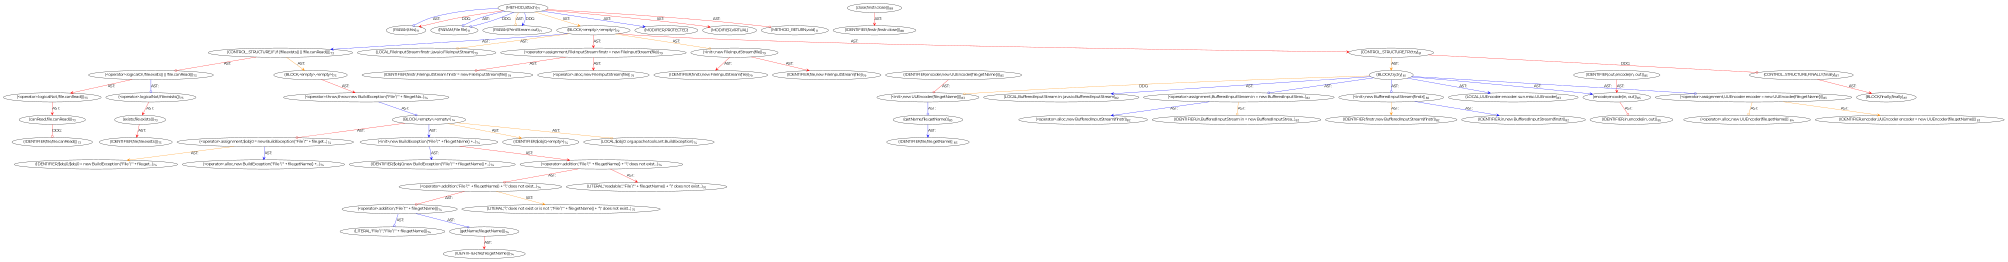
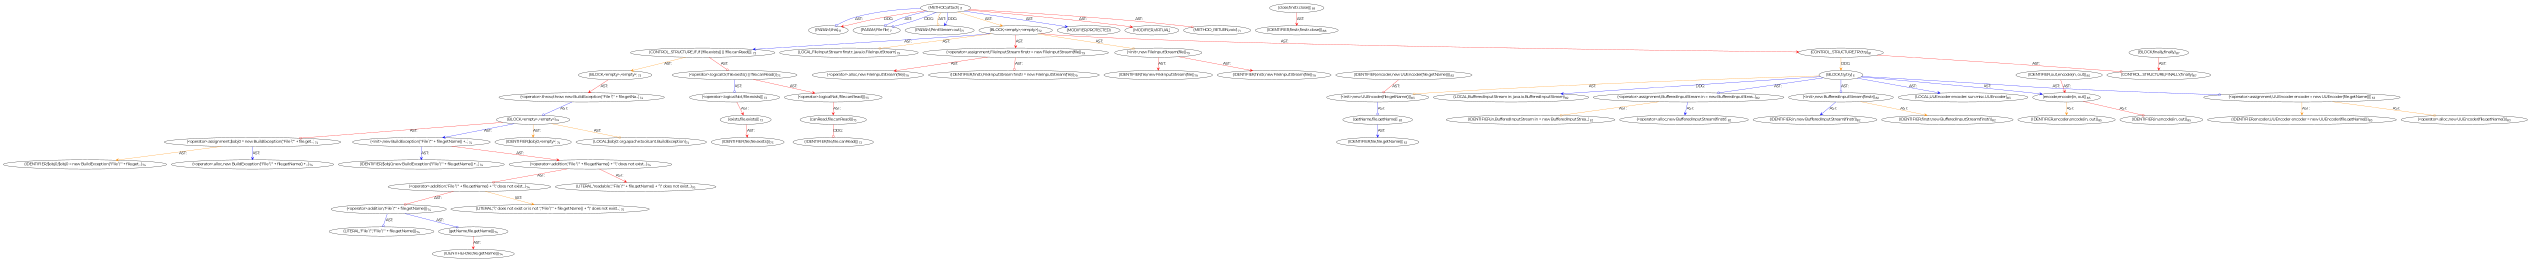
edge "(CONTROL_STRUCTURE,TRY,try)" -> "(BLOCK,try,try)": label "AST: " -> "DDG: "
edge "(CONTROL_STRUCTURE,TRY,try)" -> "(CONTROL_STRUCTURE,FINALLY,finally)": label "DDG: " -> "AST: "
edge "(BLOCK,try,try)" -> "(<init>,new UUEncoder(file.getName()))": label "DDG: " -> "AST: "
edge "(BLOCK,try,try)" -> "(LOCAL,BufferedInputStream in: java.io.BufferedInputStream)": label "AST: " -> "DDG: "
edge "(CONTROL_STRUCTURE,FINALLY,finally)" -> "(BLOCK,finally,finally)": reversed
node "(<operator>.alloc,new UUEncoder(file.getName()))": text "84" -> "83"
node "(IDENTIFIER,encoder,encode(in, out))": added
